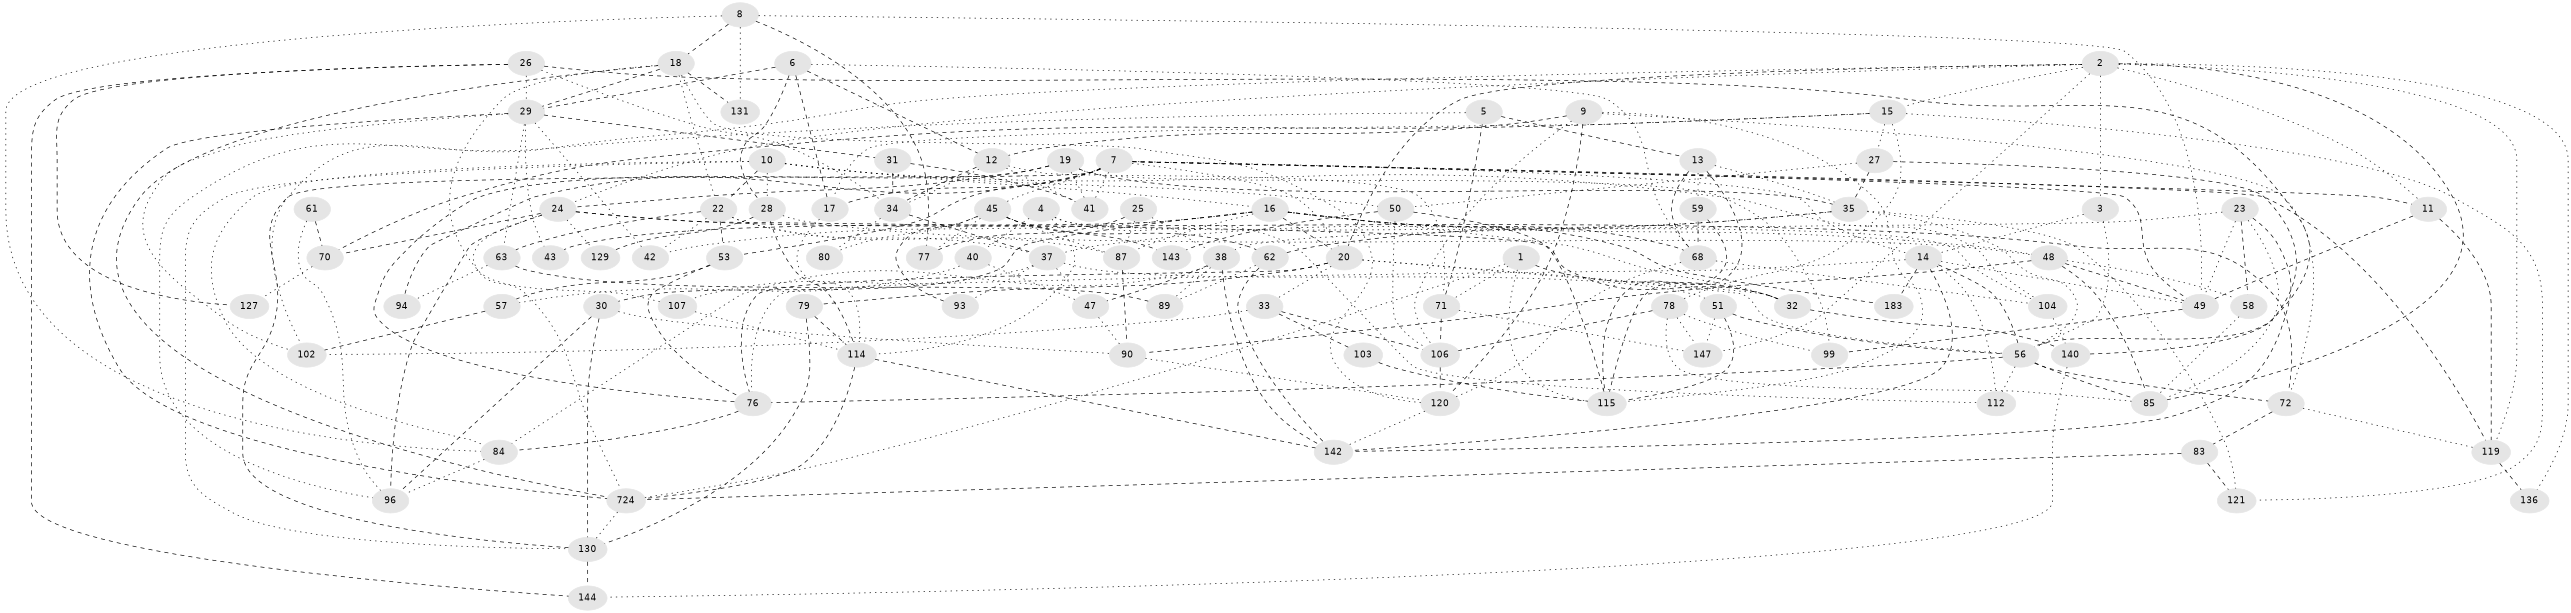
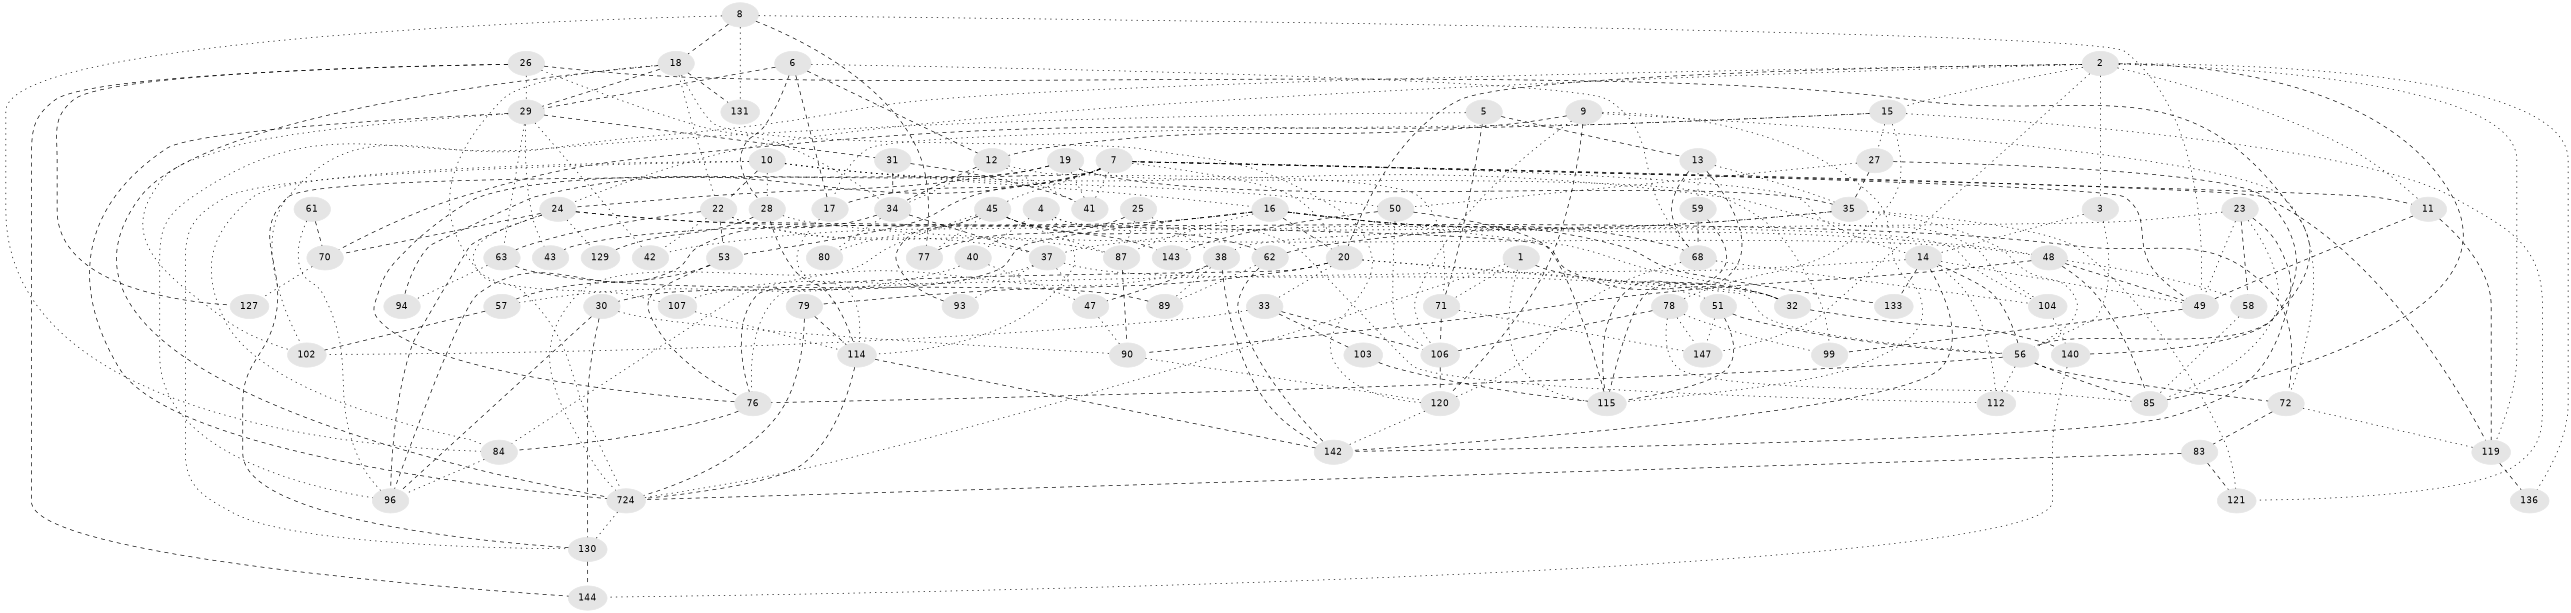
edge "45" -- "724": added
edge "34" -- "96": added
node "183": label "183" -> "133"
edge "79" -- "130": now "79" -- "724"
